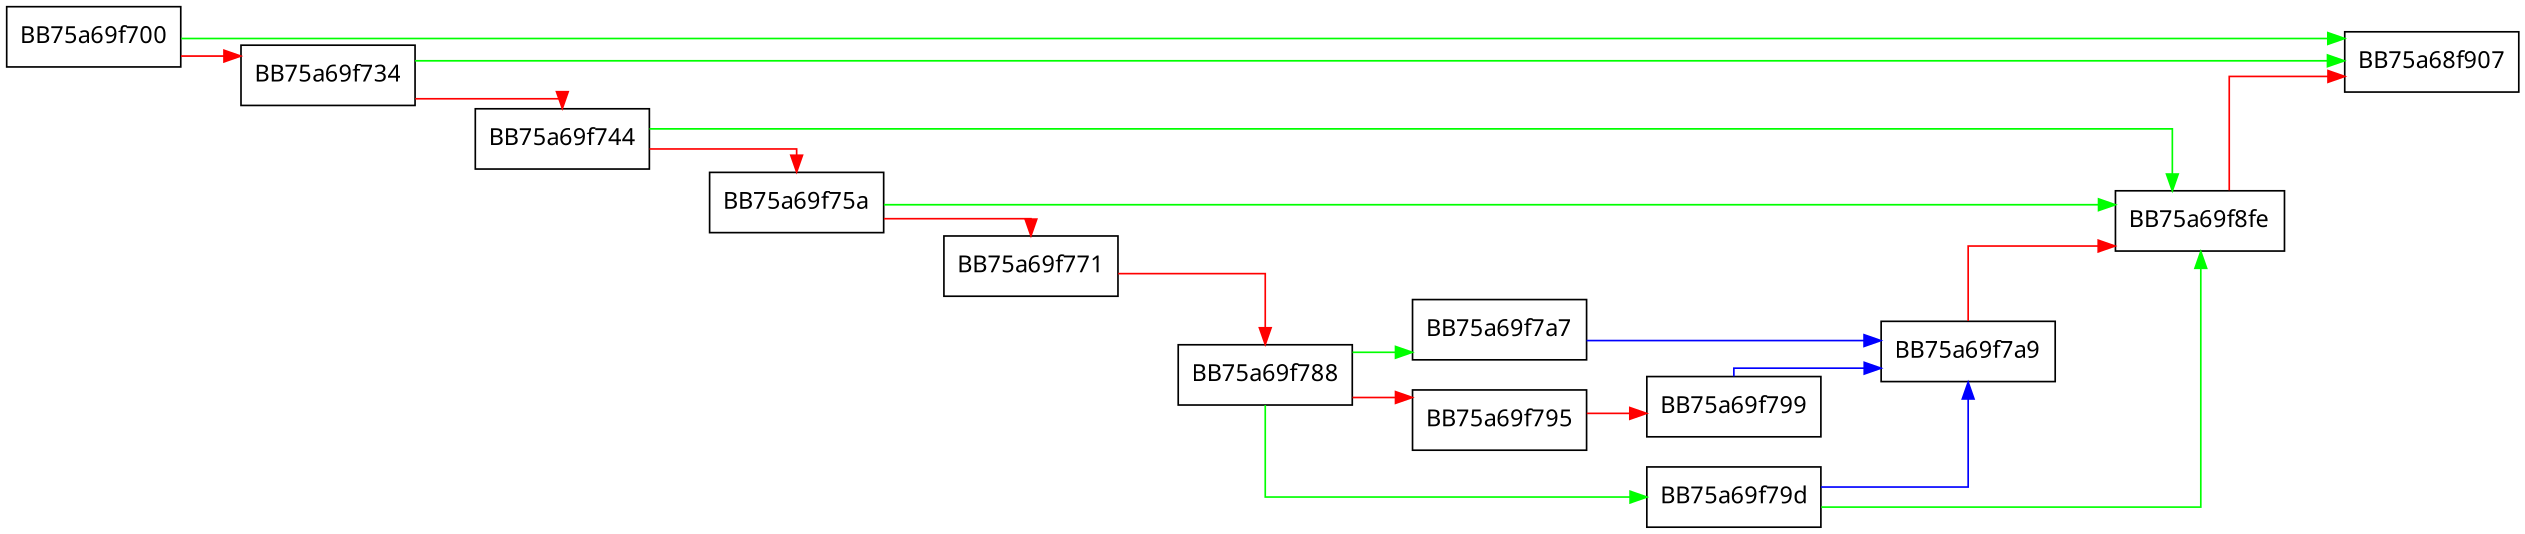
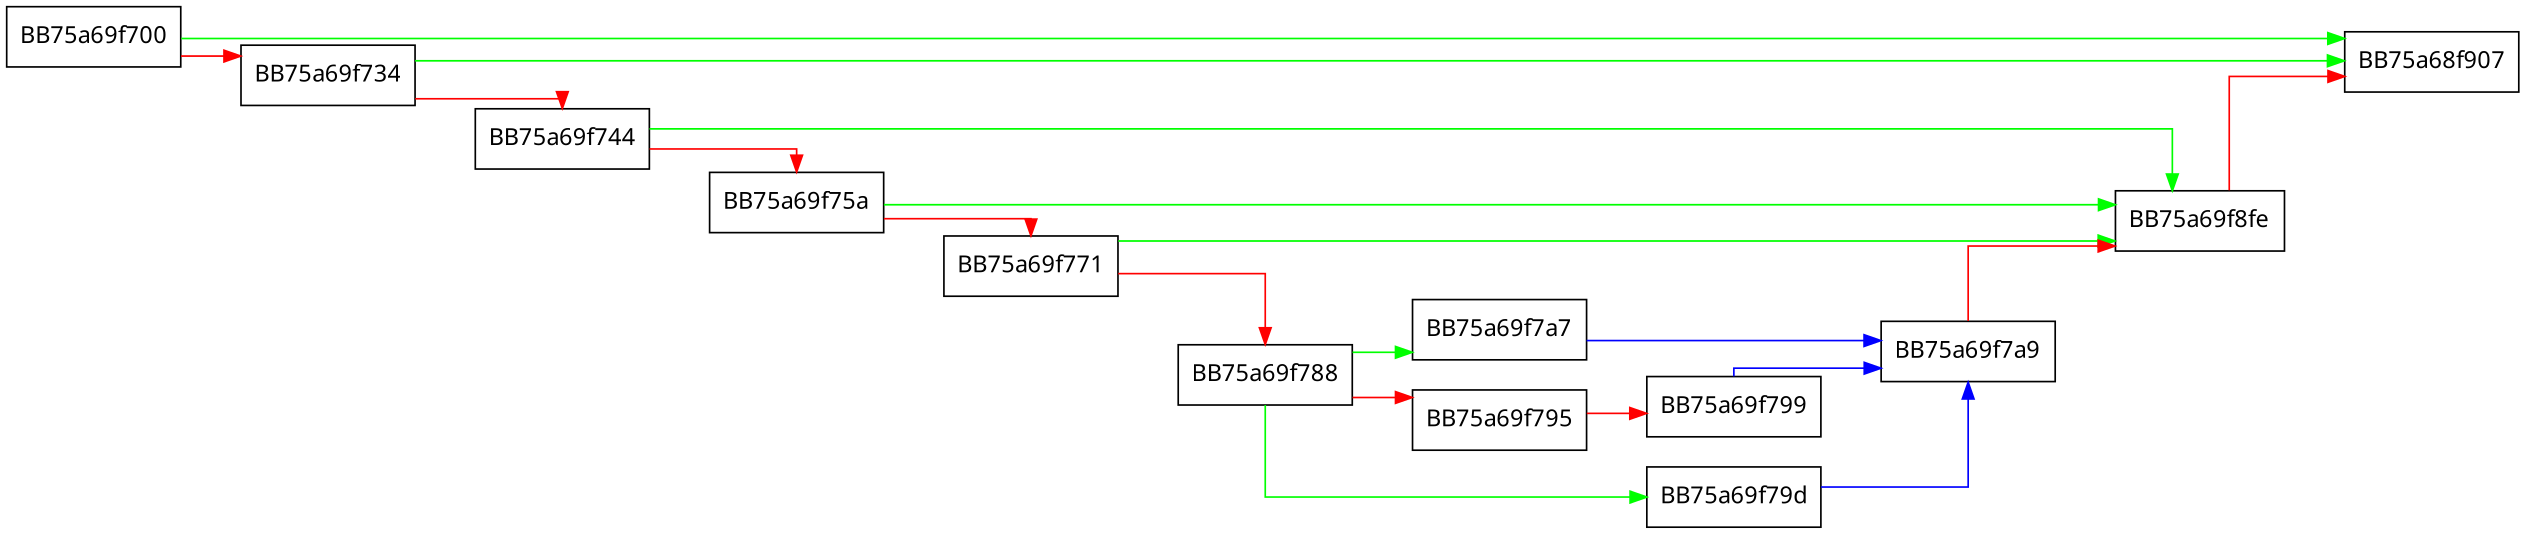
edge "BB75a69f79d" -> "BB75a69f8fe": now "BB75a69f771" -> "BB75a69f8fe"
